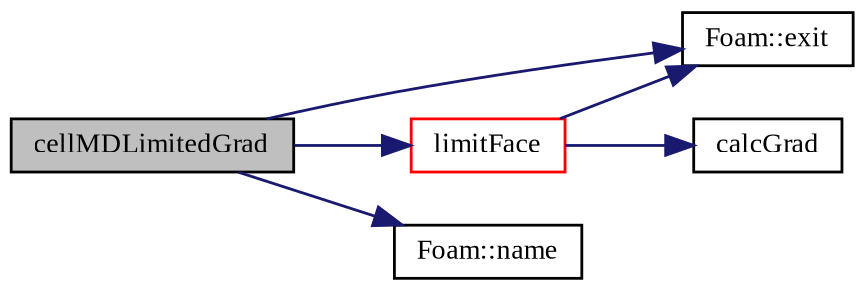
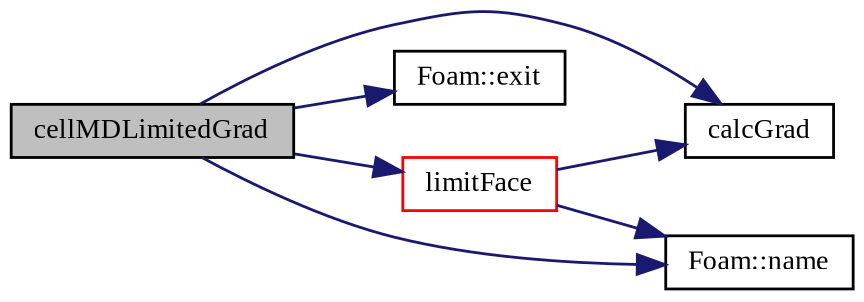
edge "cellMDLimitedGrad" -> "calcGrad": added
edge "limitFace" -> "Foam::exit": now "limitFace" -> "Foam::name"
